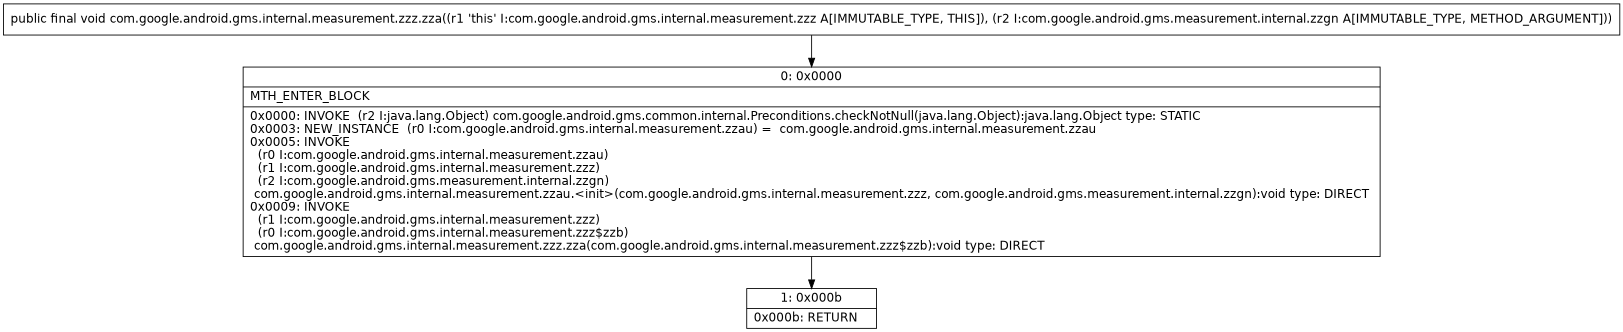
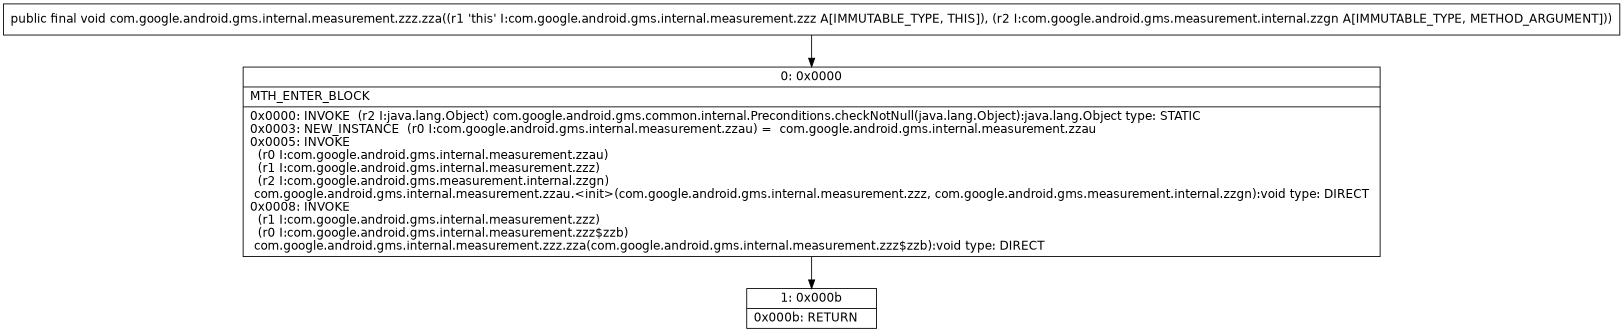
node "0: 0x0000": text "0x0009: INVOKE" -> "0x0008: INVOKE"
